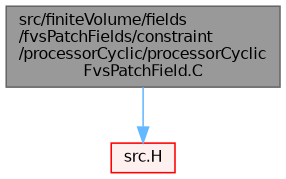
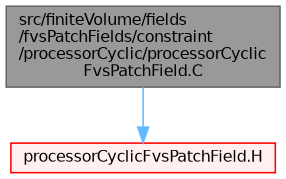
node "src.H": label "src.H" -> "processorCyclicFvsPatchField.H"
